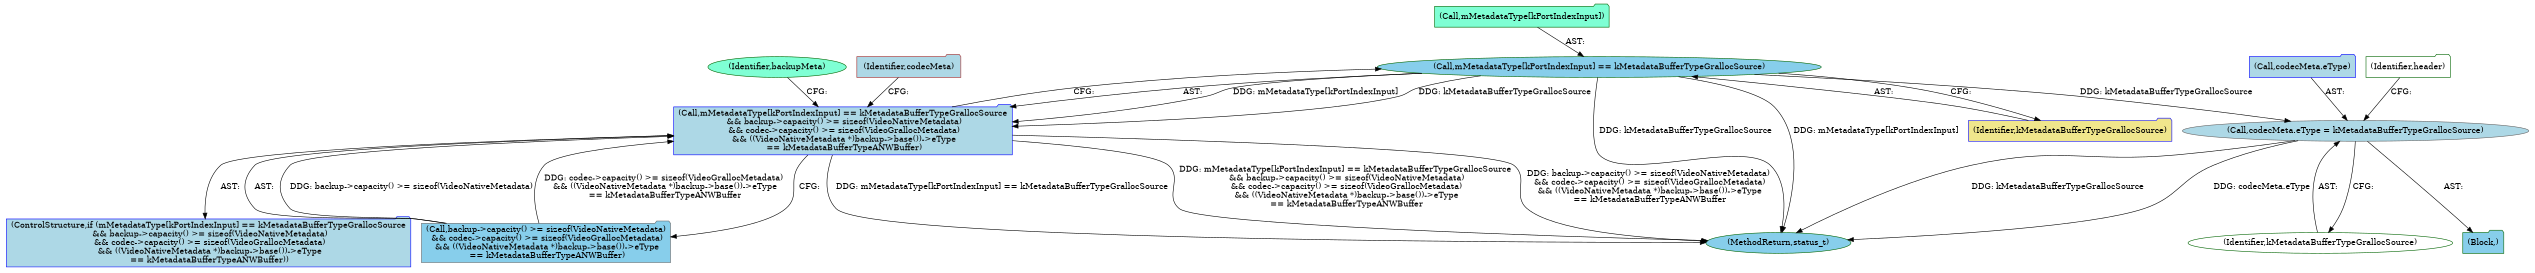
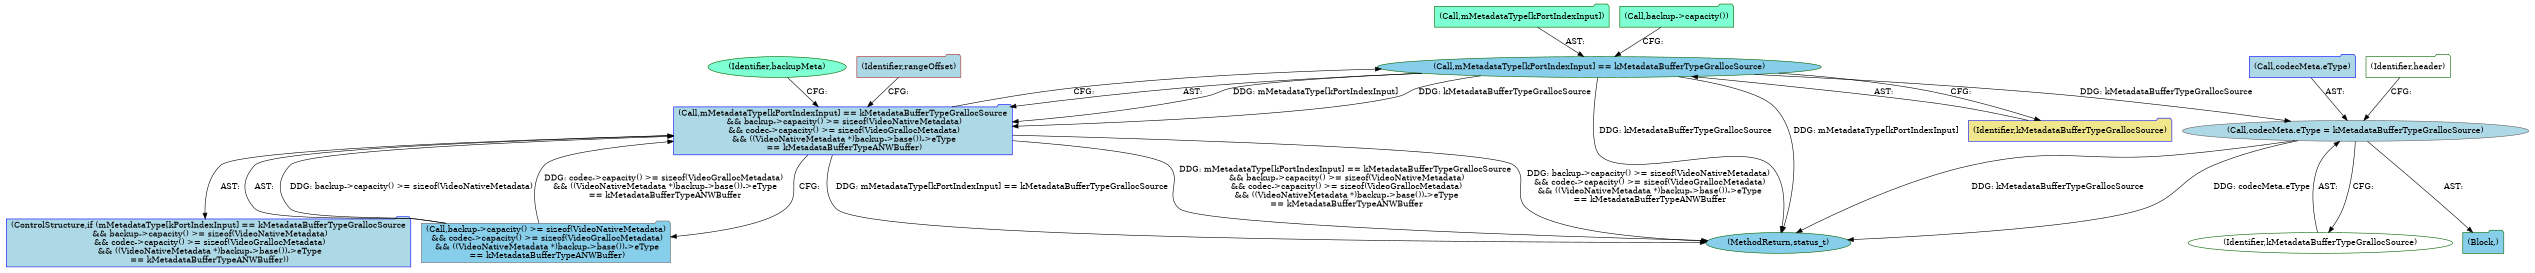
node "(Call,backup->capacity())": added
node "(Identifier,codecMeta)": label "(Identifier,codecMeta)" -> "(Identifier,rangeOffset)"
